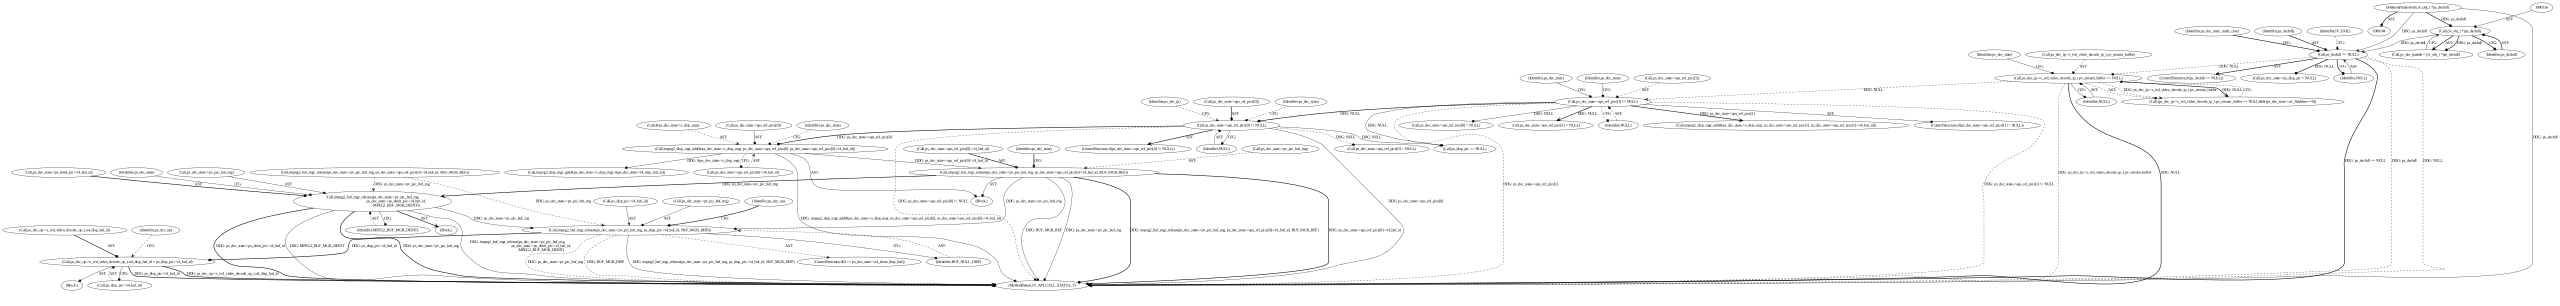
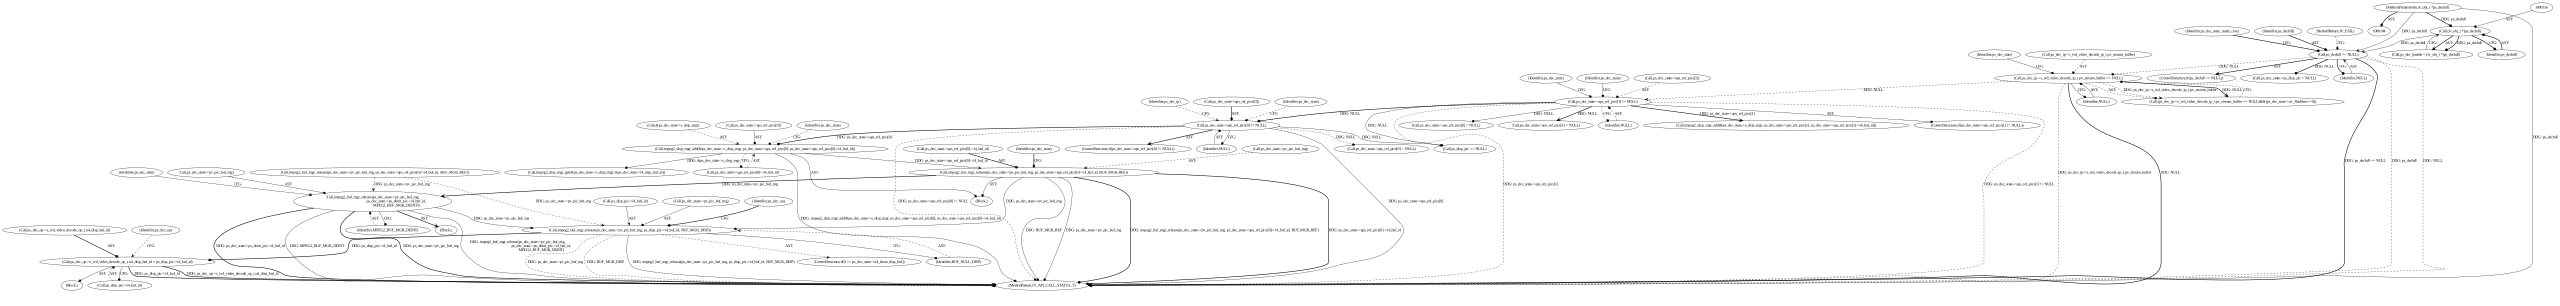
node "(Identifier,IV_FAIL)": label "(Identifier,IV_FAIL)" -> "(MethodReturn,IV_FAIL)"
node "(Call,ps_dec_state->ps_deint_pic->i4_buf_id)": removed
